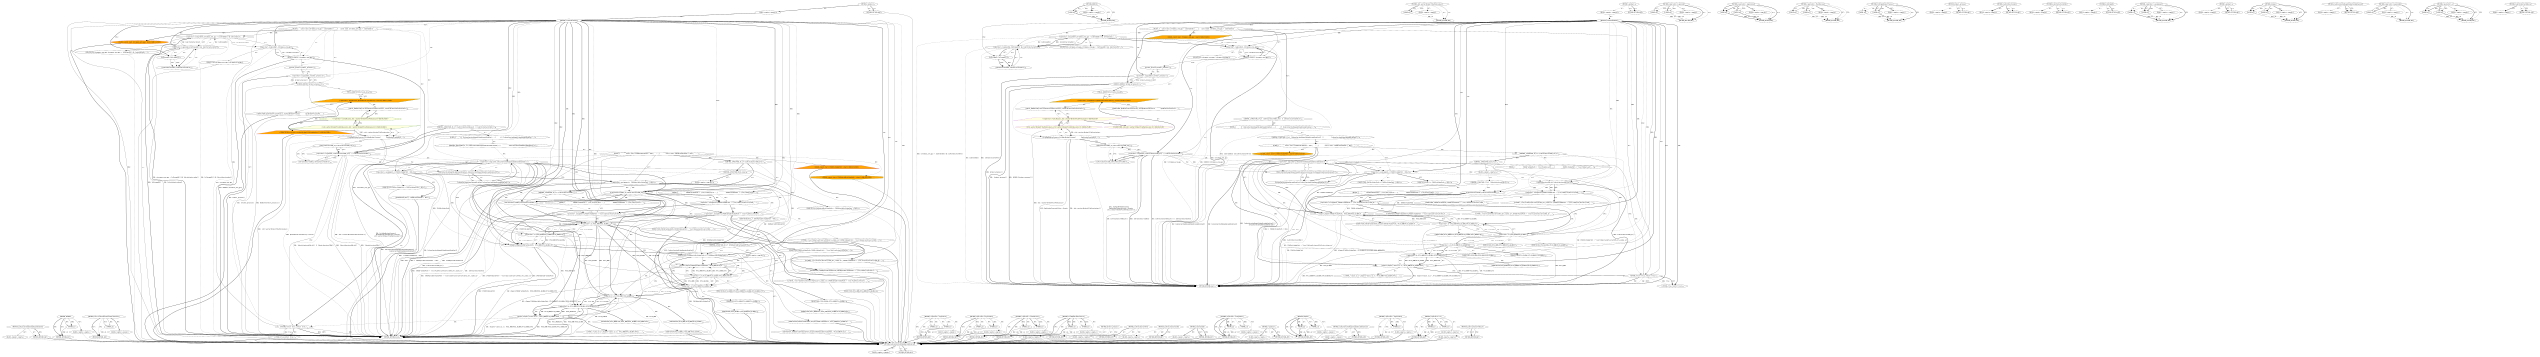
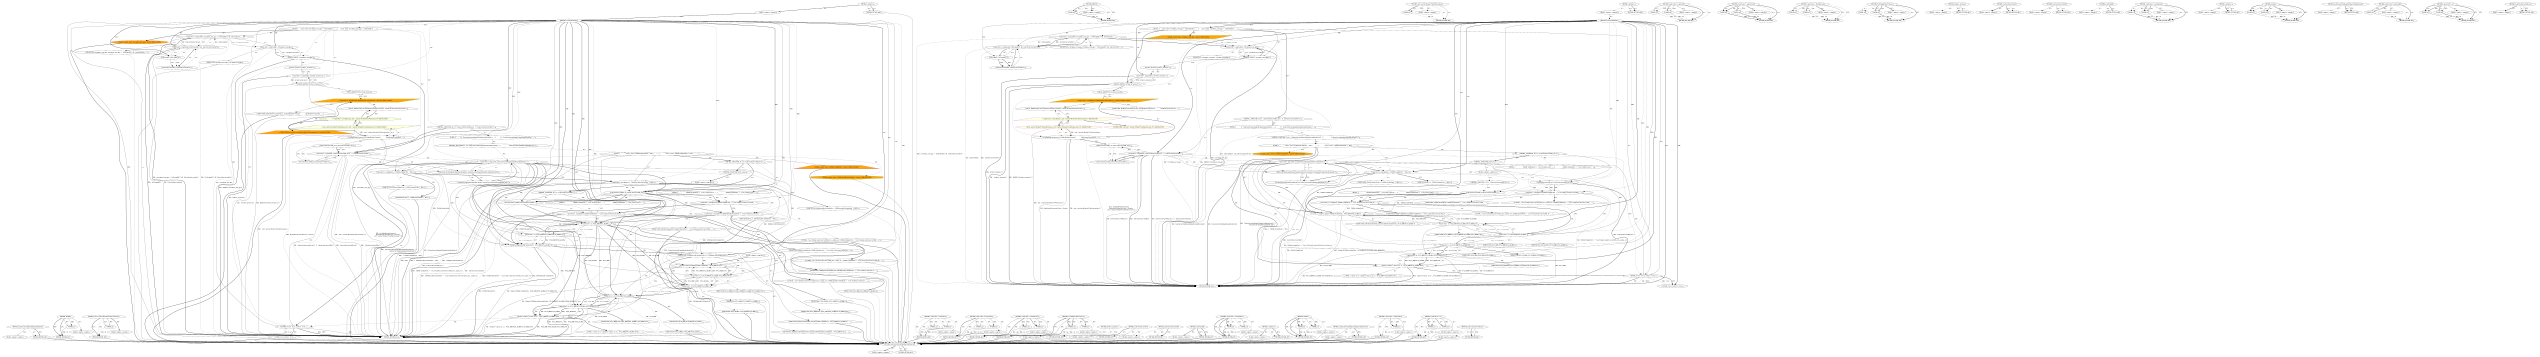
node "(CONTROL_STRUCTURE,IF,if (I965HybridDrvVideoPath))": removed
